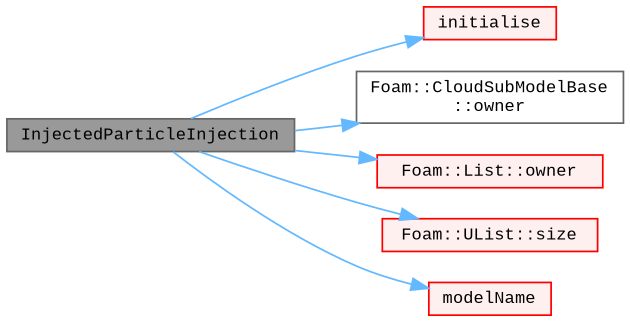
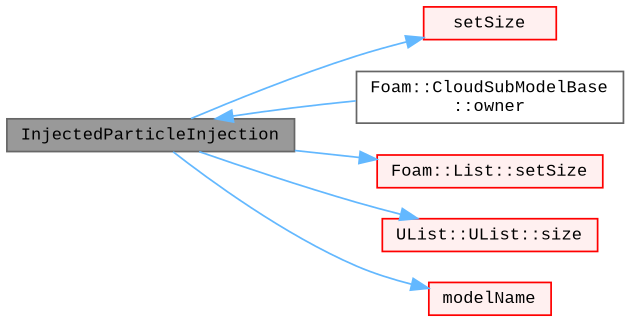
node "initialise": label "initialise" -> "setSize"
edge "InjectedParticleInjection" -> "Foam::CloudSubModelBase ::owner": reversed
node "Foam::List::owner": label "Foam::List::owner" -> "Foam::List::setSize"
node "Foam::UList::size": label "Foam::UList::size" -> "UList::UList::size"
